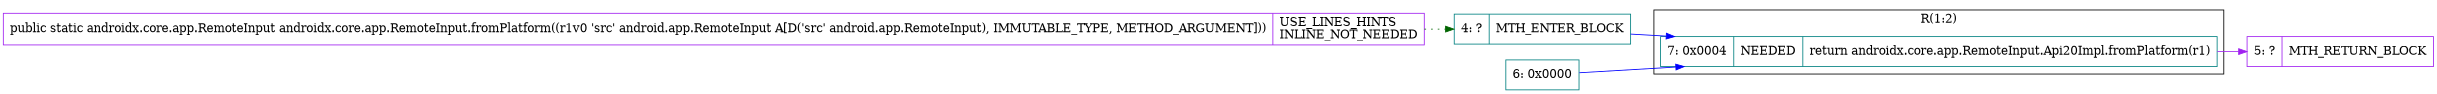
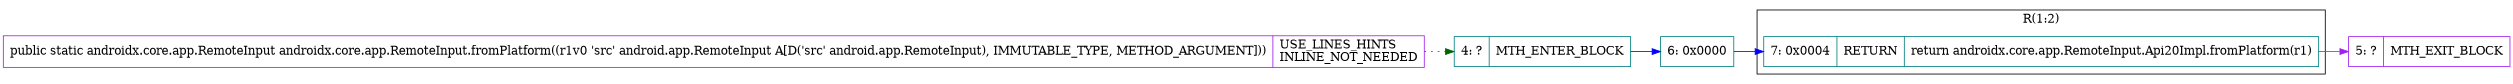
edge "4: ?" -> "7: 0x0004": now "4: ?" -> "6: 0x0000"
node "7: 0x0004": text "NEEDED" -> "RETURN"
node "5: ?": text "MTH_RETURN_BLOCK" -> "MTH_EXIT_BLOCK"
